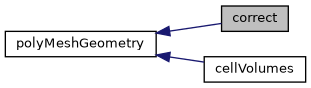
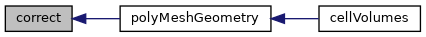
edge "correct" -> "polyMeshGeometry": reversed
